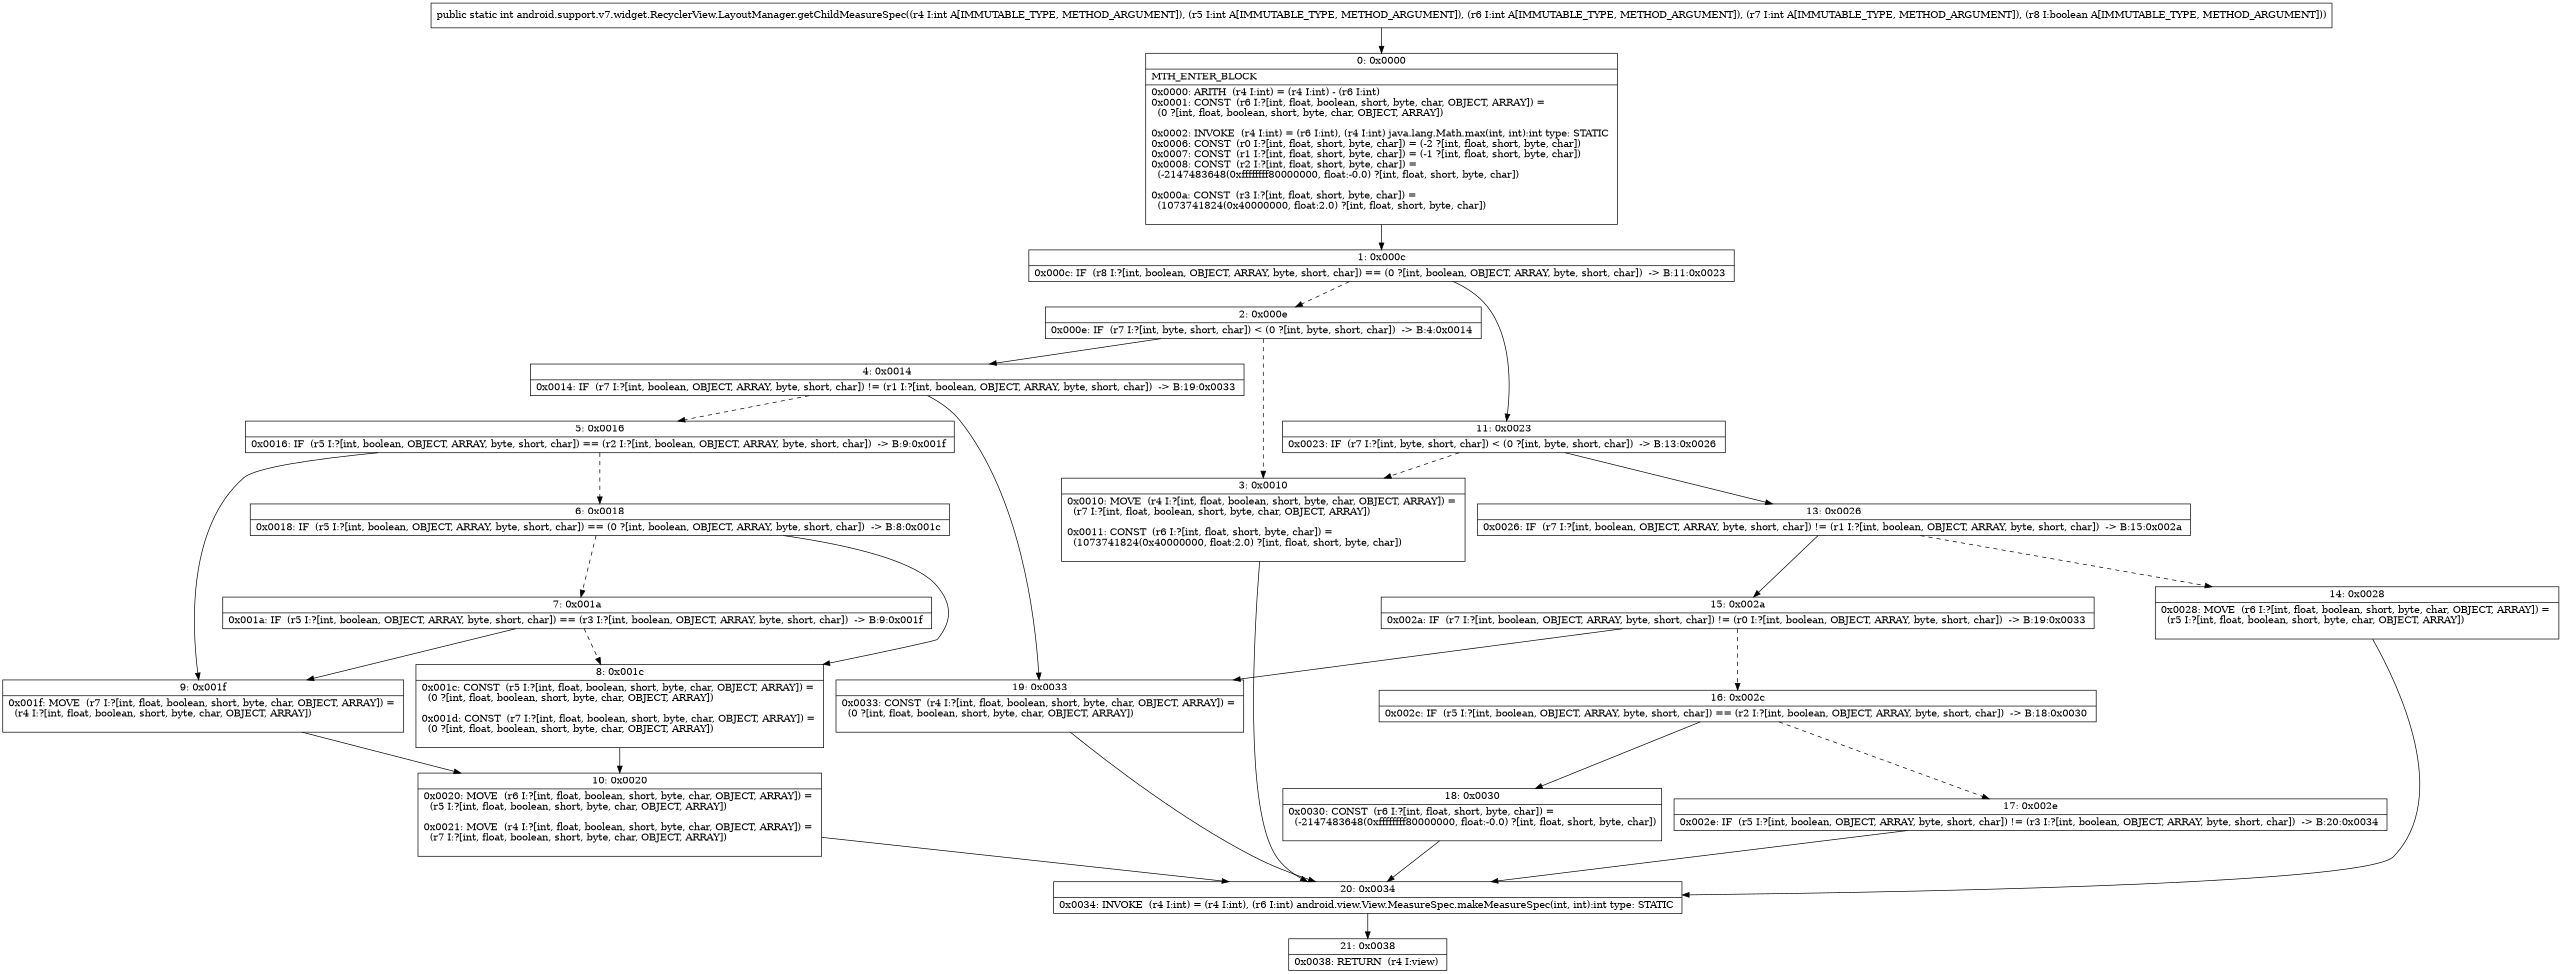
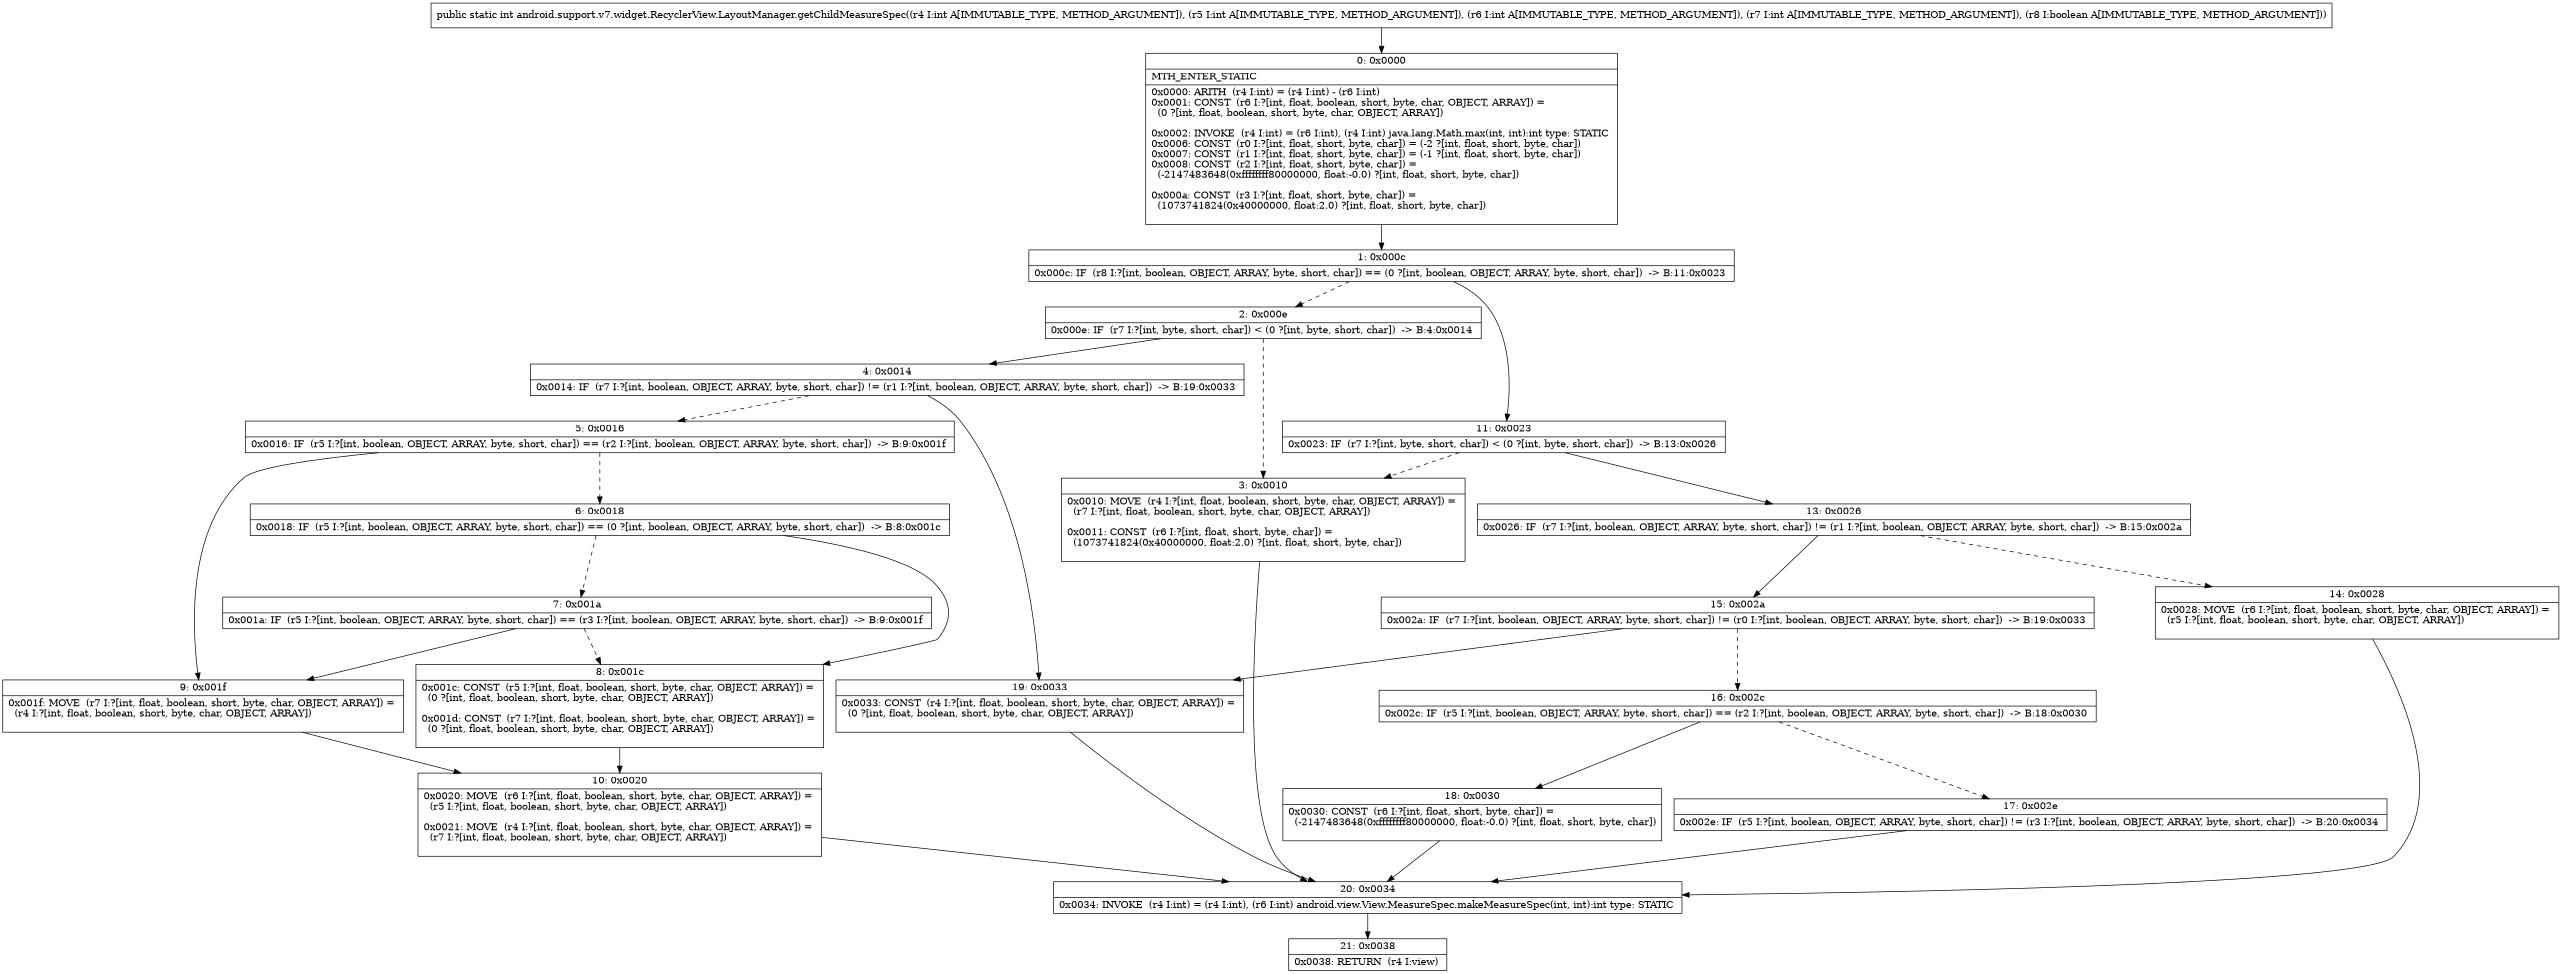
node "0: 0x0000": text "MTH_ENTER_BLOCK" -> "MTH_ENTER_STATIC"
